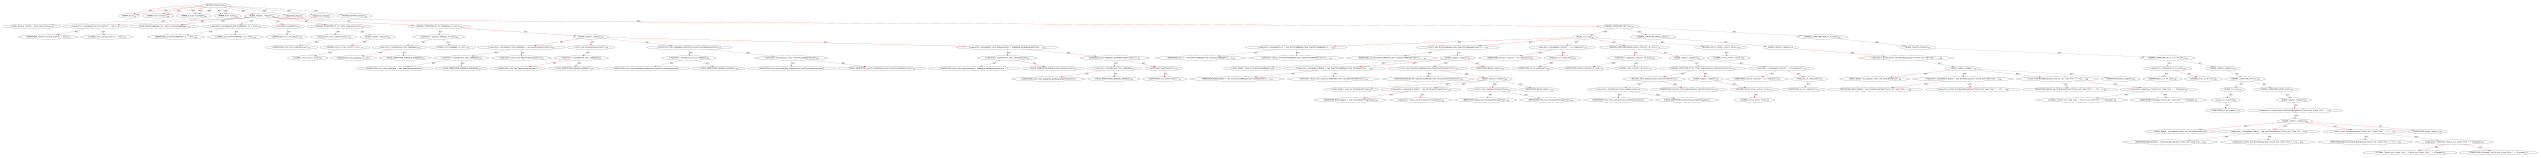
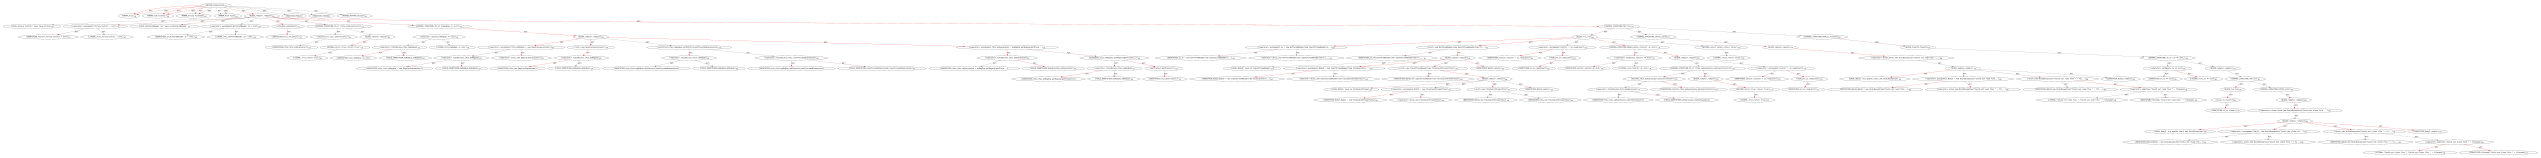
edge "(CONTROL_STRUCTURE,IF,if (myRegExp == null))" -> "(<operator>.equals,myRegExp == null)": removed, label "AST:"
